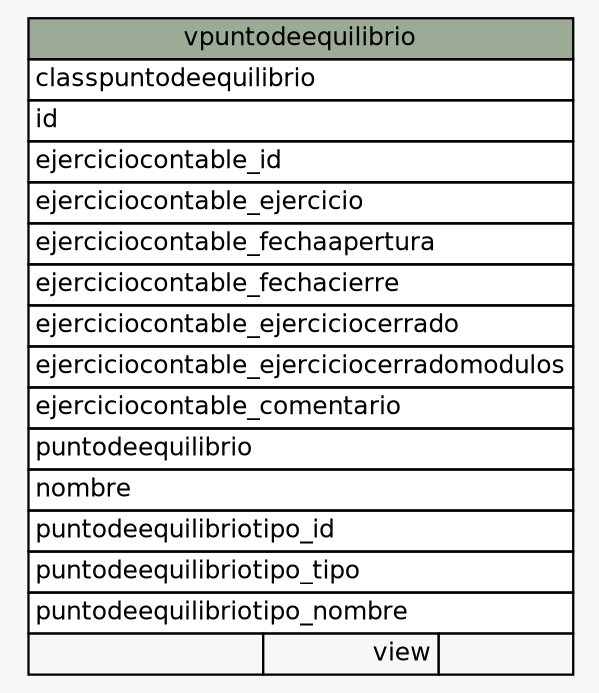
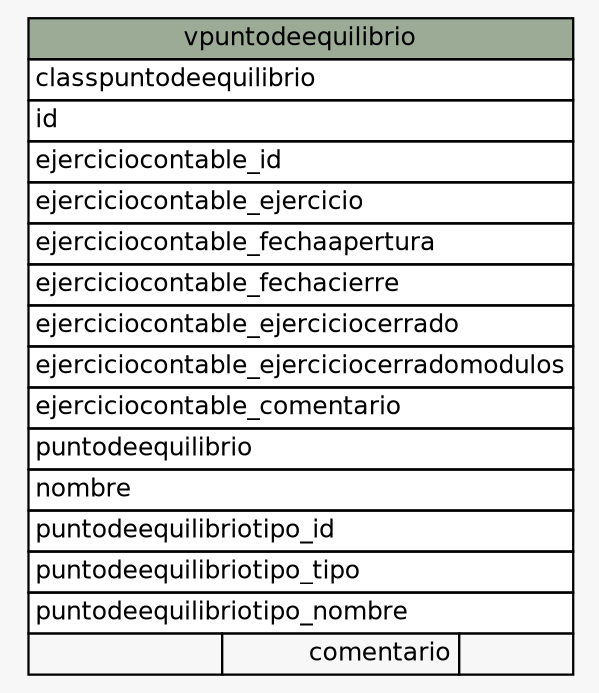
node "vpuntodeequilibrio": text "view" -> "comentario"
